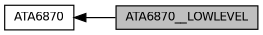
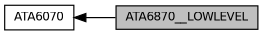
node "ATA6870": label "ATA6870" -> "ATA6070"
